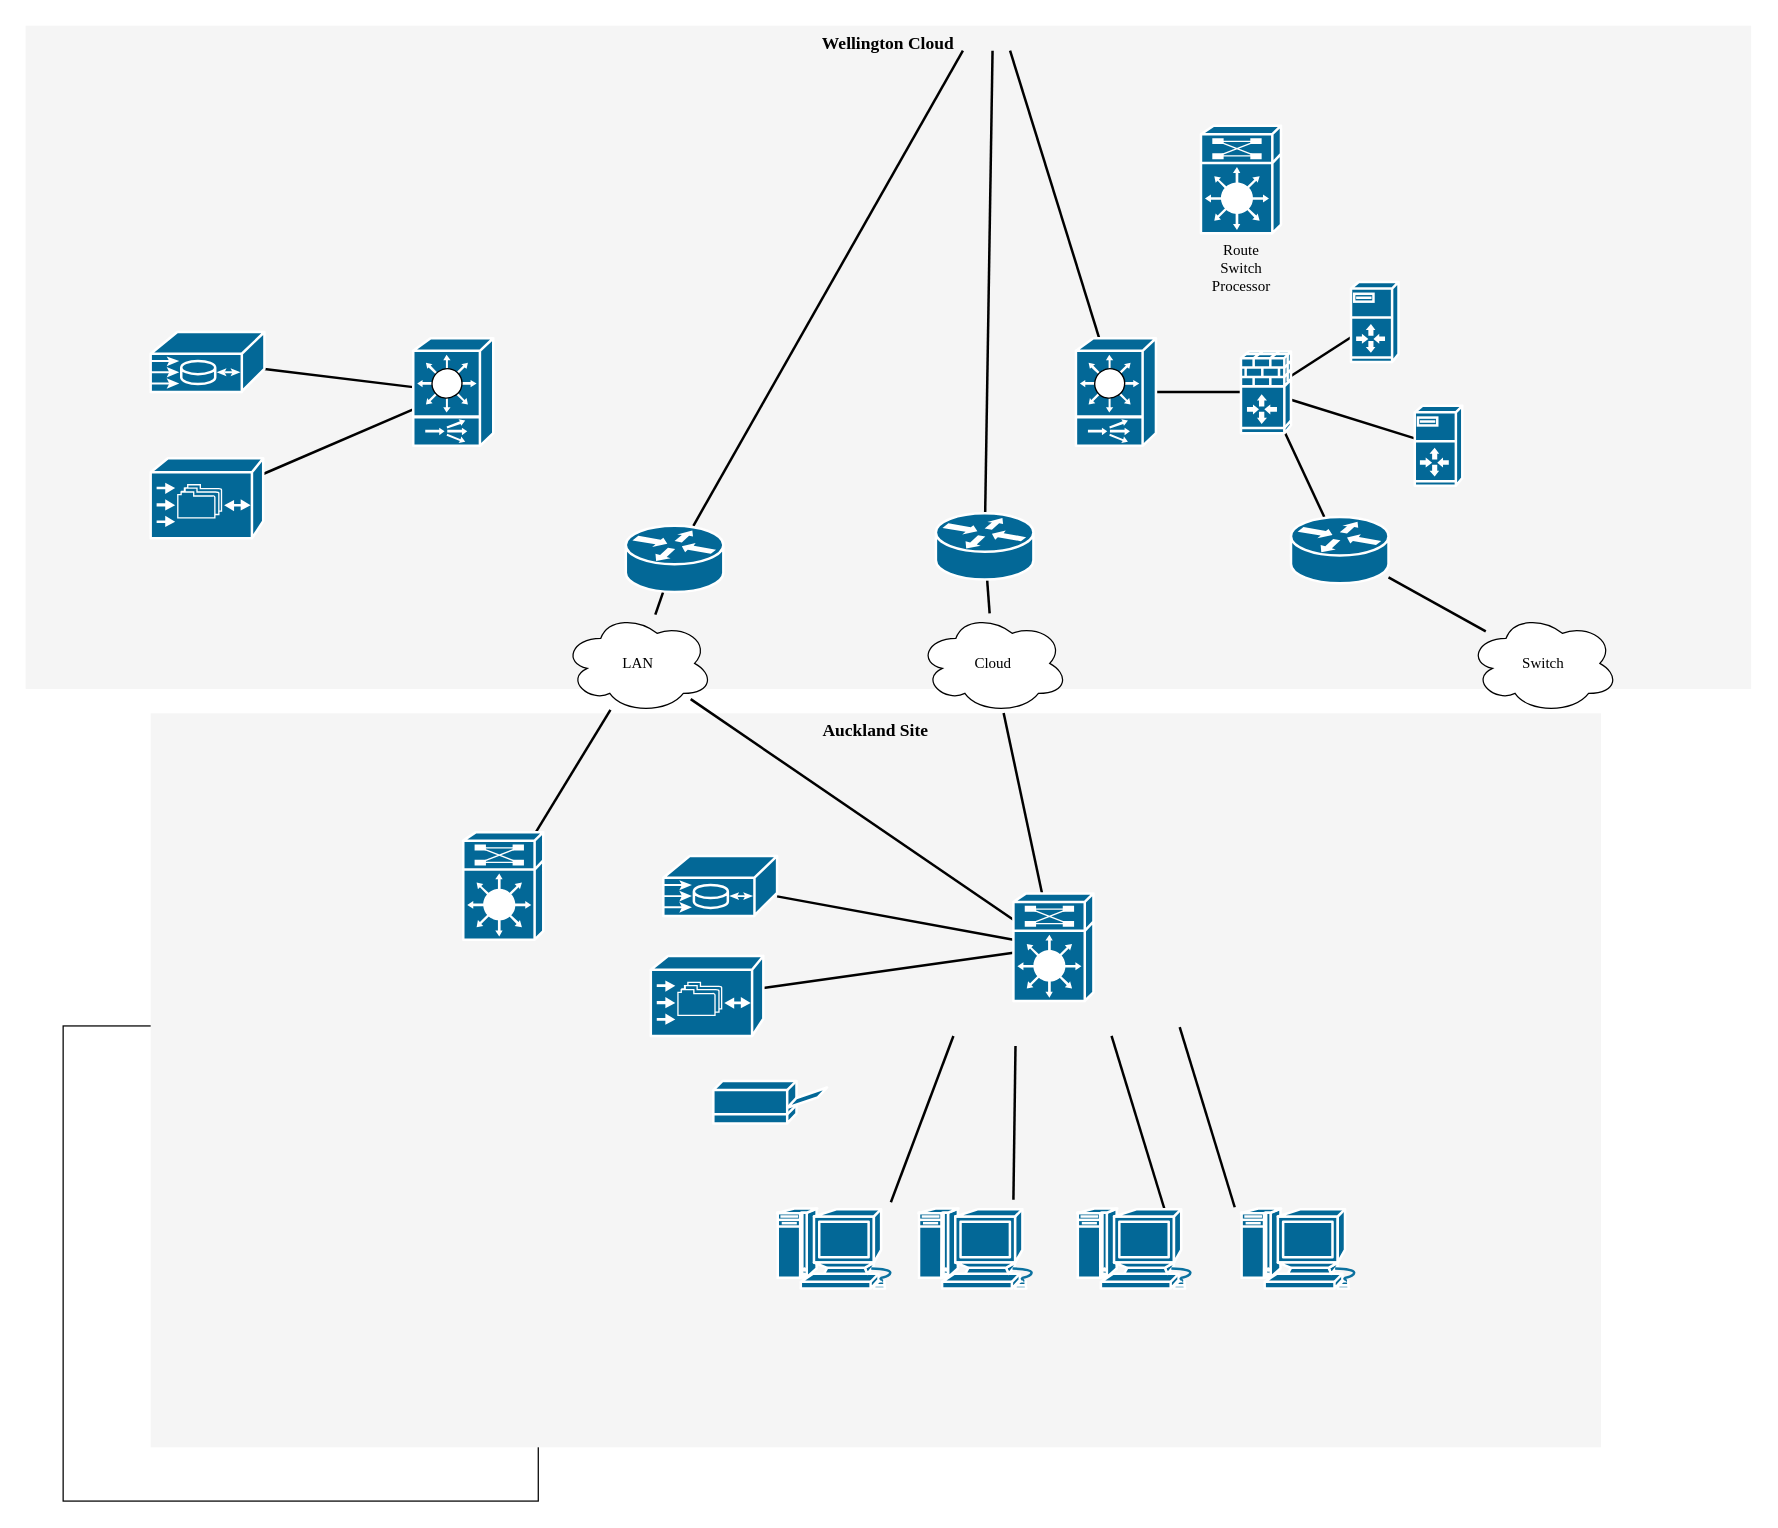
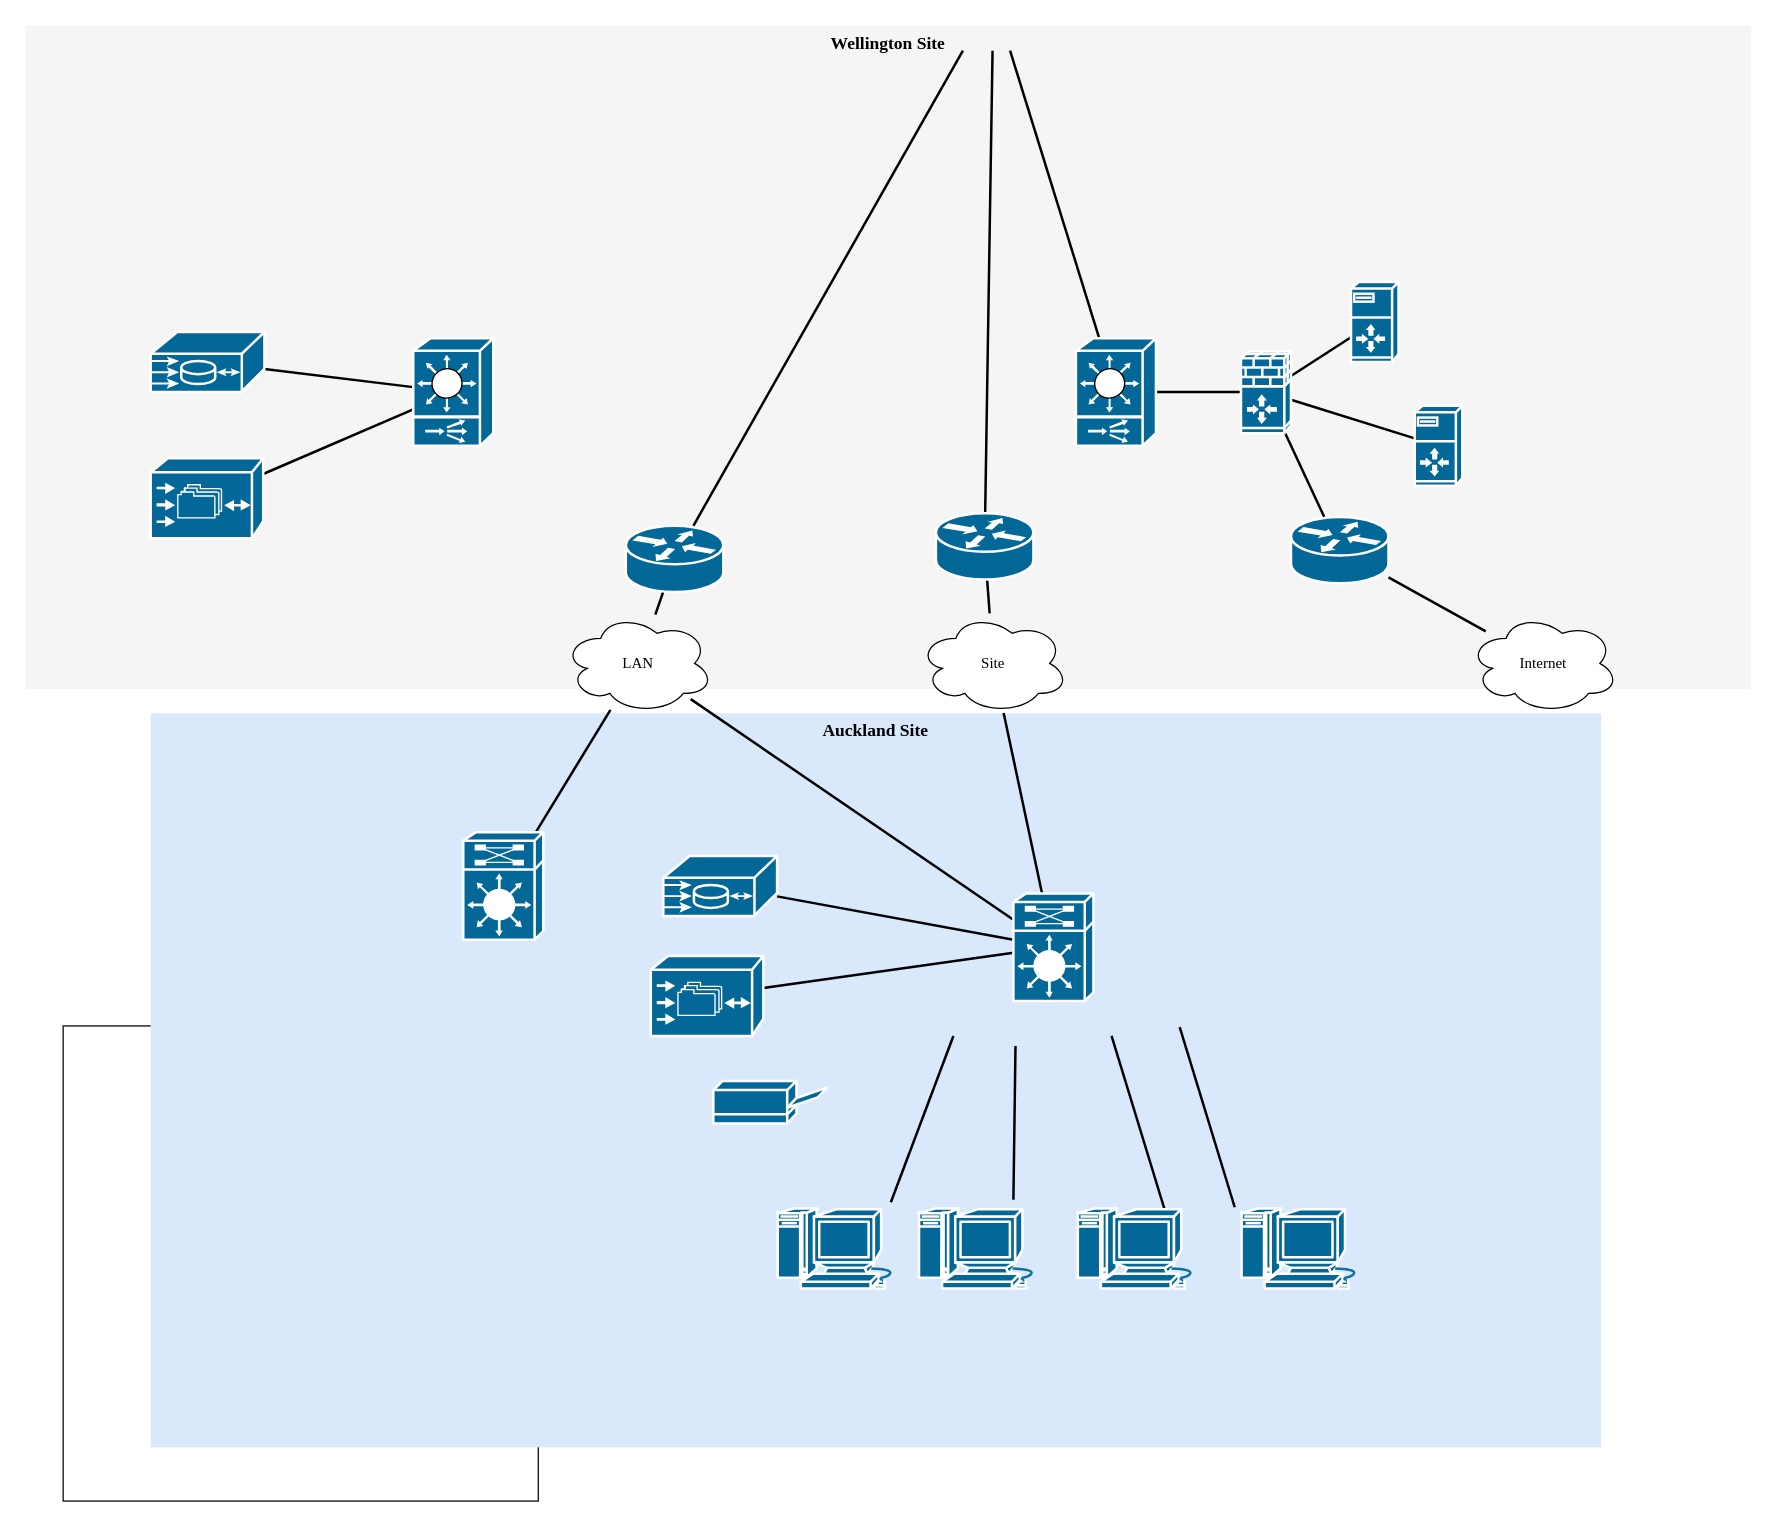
node "Wellington Cloud": label "Wellington Cloud" -> "Wellington Site"
node "Route Switch Processor": removed
node "Cloud": label "Cloud" -> "Site"
node "Switch": label "Switch" -> "Internet"
node "Auckland Site": fillcolor #f5f5f5 -> #dae8fc
